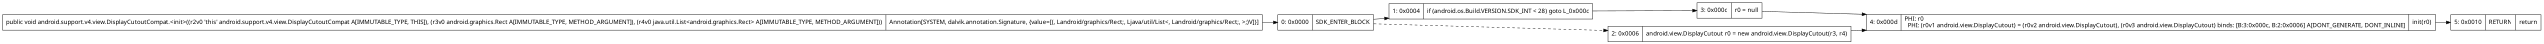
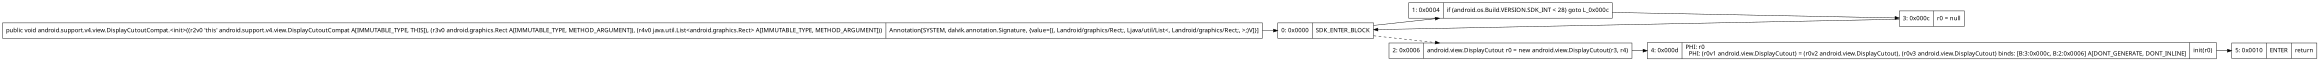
edge "3: 0x000c" -> "4: 0x000d": now "3: 0x000c" -> "0: 0x0000"
node "5: 0x0010": text "RETURN" -> "ENTER"
